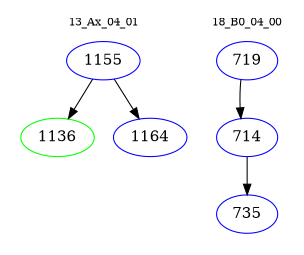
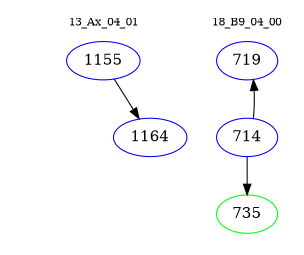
cluster "18_B0_04_00": label "18_B0_04_00" -> "18_B9_04_00"
edge "719" -> "714": reversed
node "1136": removed
node "735": color blue -> green
